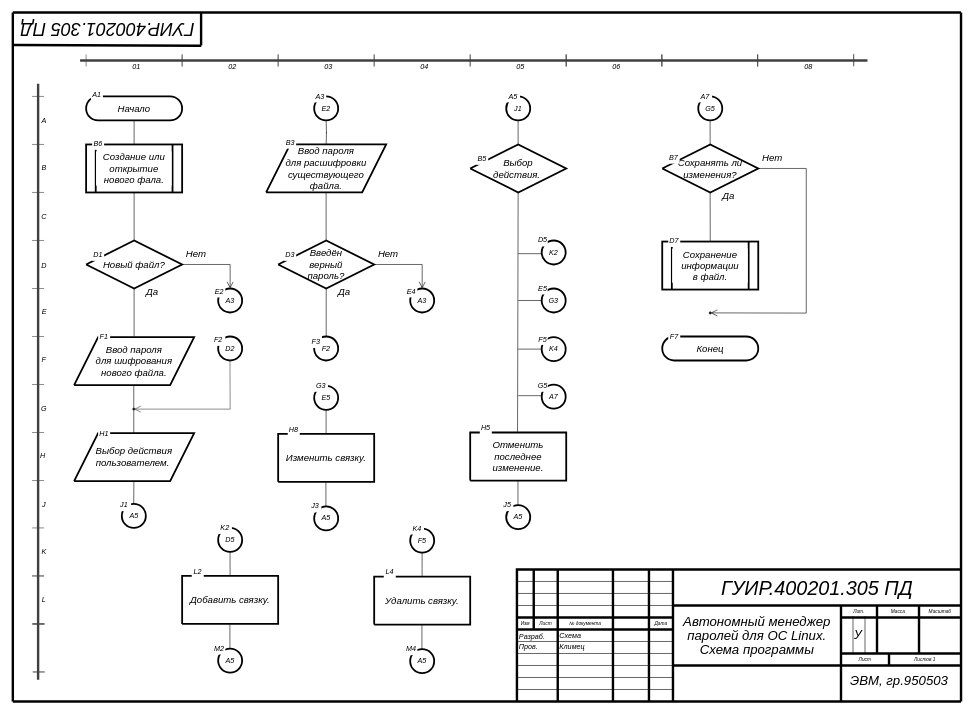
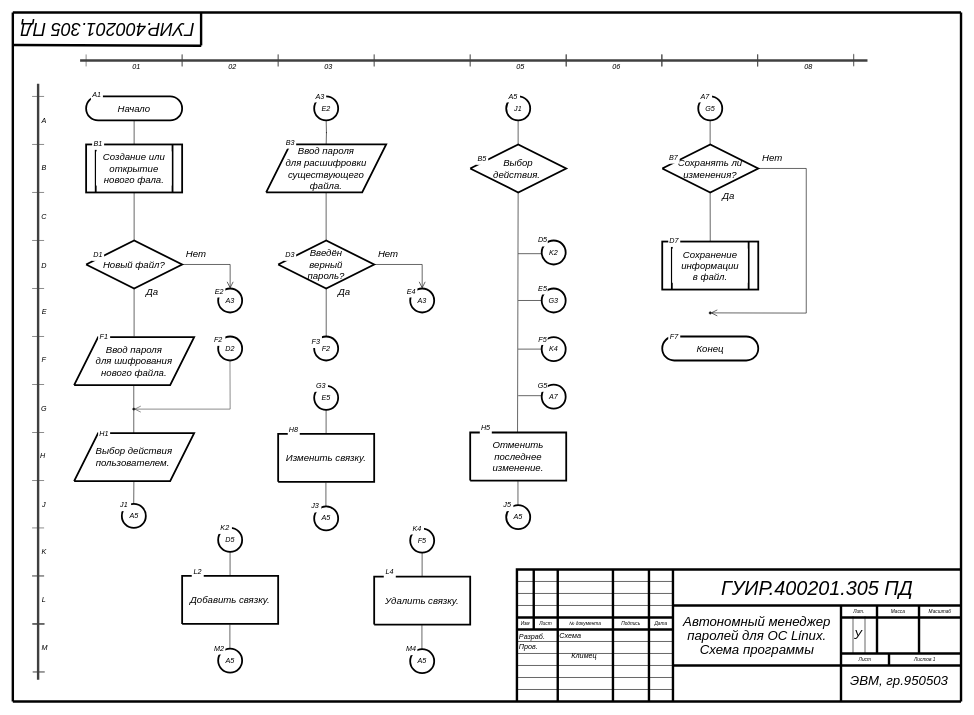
node "04": removed
node "B6": label "B6" -> "B1"
node "Подпись": added
node "Климец": moved (586, 647) -> (598, 656)
node "M": added
